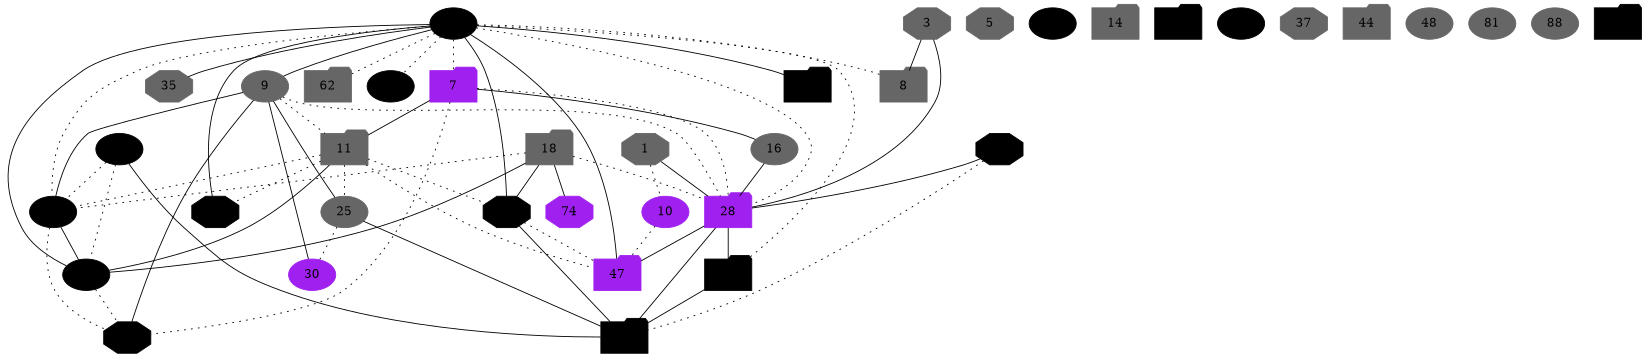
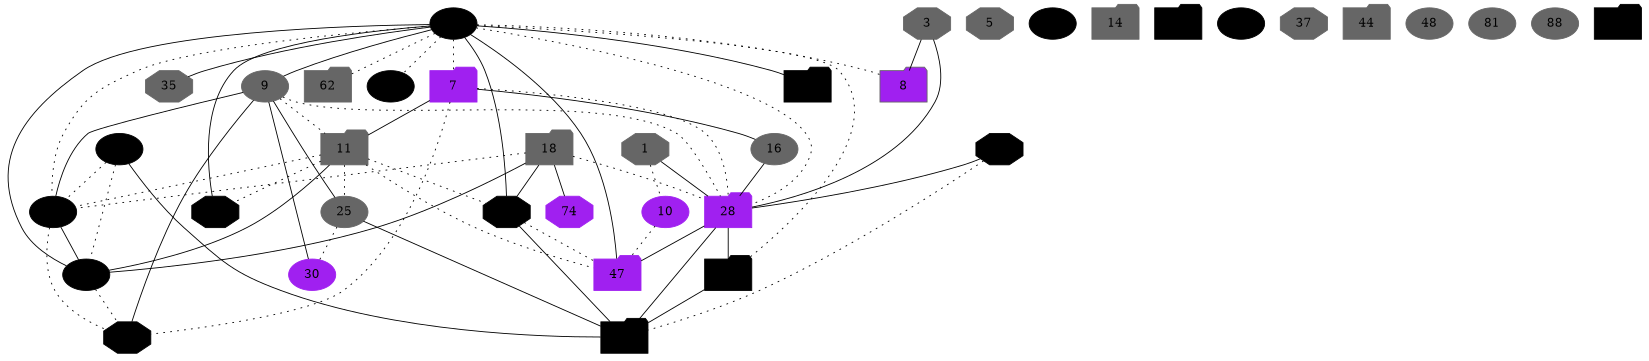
node "8": fillcolor gray40 -> purple
